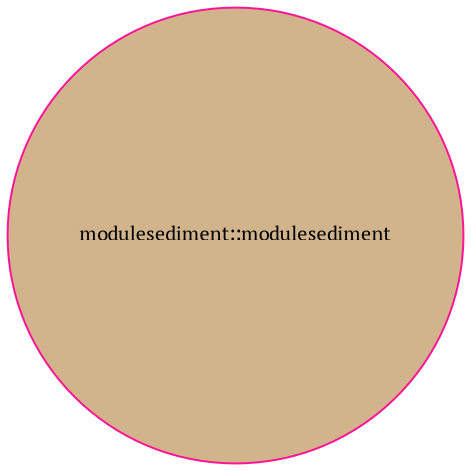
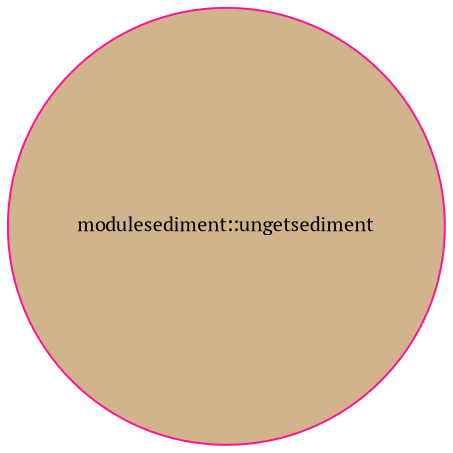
node "modulesediment::modulesediment": label "modulesediment::modulesediment" -> "modulesediment::ungetsediment"
